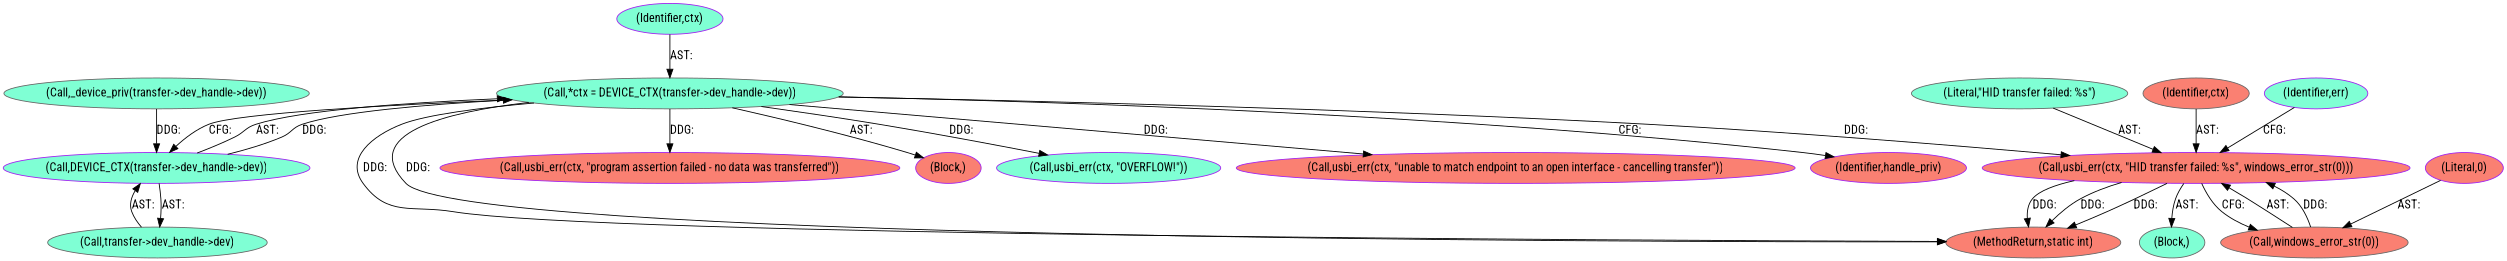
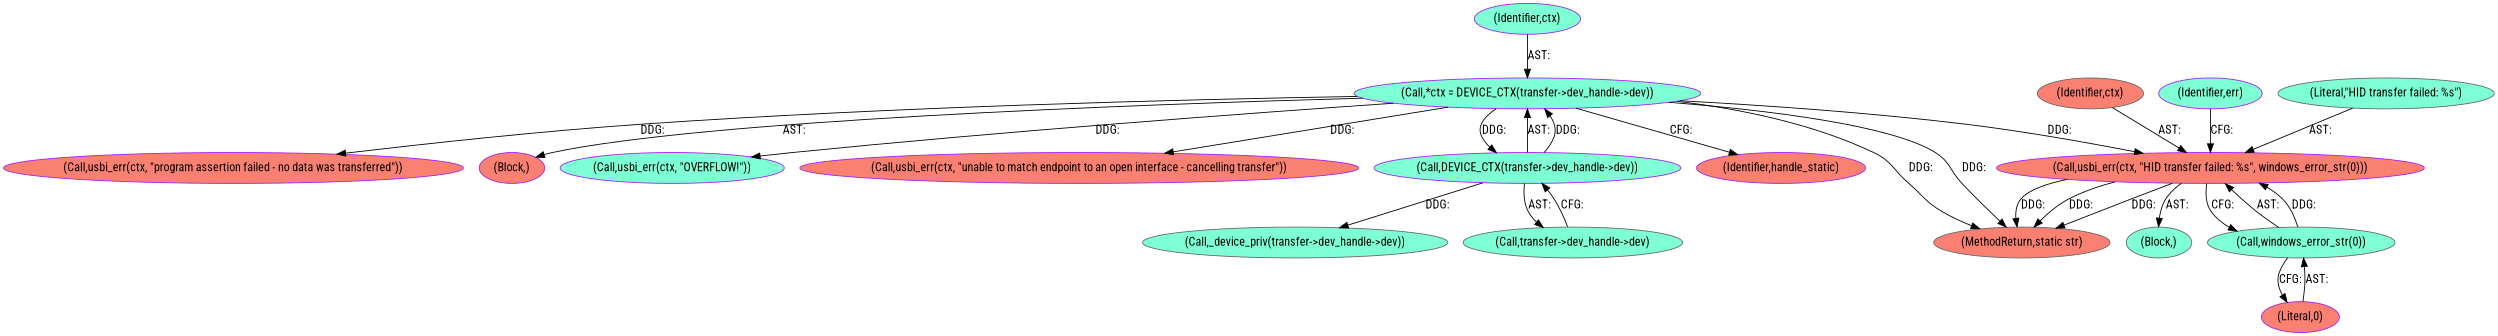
node "(Call,*ctx = DEVICE_CTX(transfer->dev_handle->dev))": color gray40 -> purple
edge "(Call,_device_priv(transfer->dev_handle->dev))" -> "(Call,DEVICE_CTX(transfer->dev_handle->dev))": reversed
edge "(Call,*ctx = DEVICE_CTX(transfer->dev_handle->dev))" -> "(Call,DEVICE_CTX(transfer->dev_handle->dev))": label "CFG: " -> "DDG: "
node "(Identifier,handle_priv)": label "(Identifier,handle_priv)" -> "(Identifier,handle_static)"
edge "(Call,transfer->dev_handle->dev)" -> "(Call,DEVICE_CTX(transfer->dev_handle->dev))": label "AST: " -> "CFG: "
node "(MethodReturn,static int)": label "(MethodReturn,static int)" -> "(MethodReturn,static str)"
node "(Call,windows_error_str(0))": fillcolor salmon -> aquamarine
edge "(Call,windows_error_str(0))" -> "(Literal,0)": added, label "CFG:"
